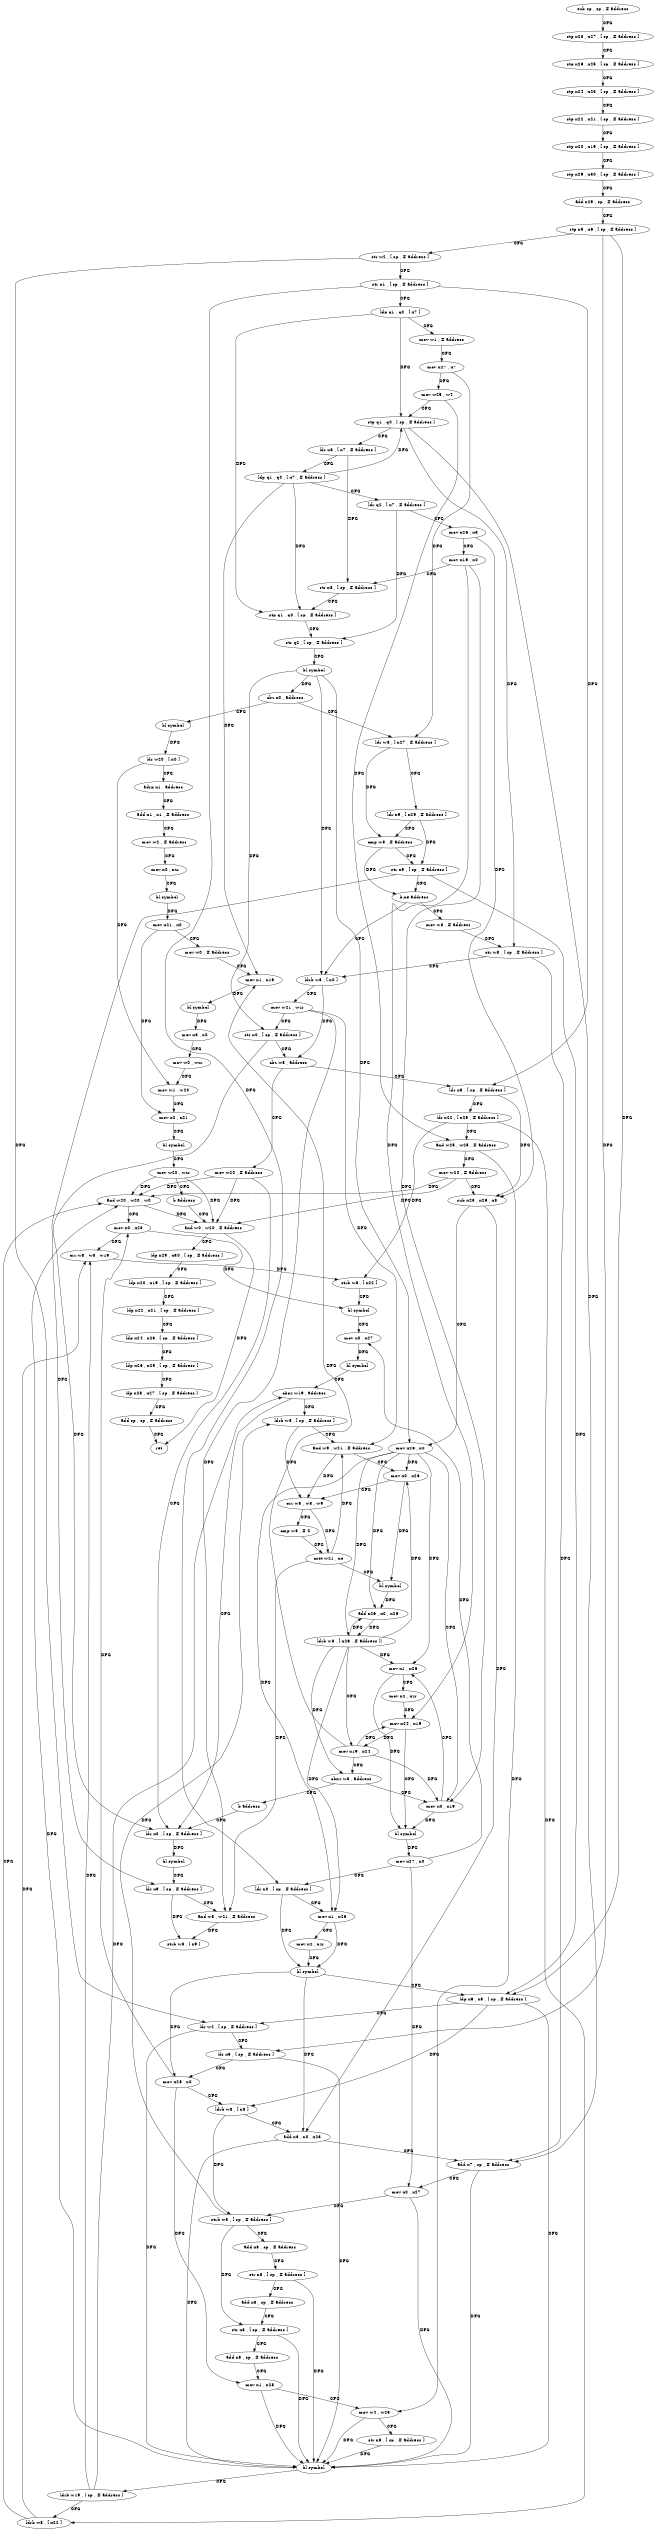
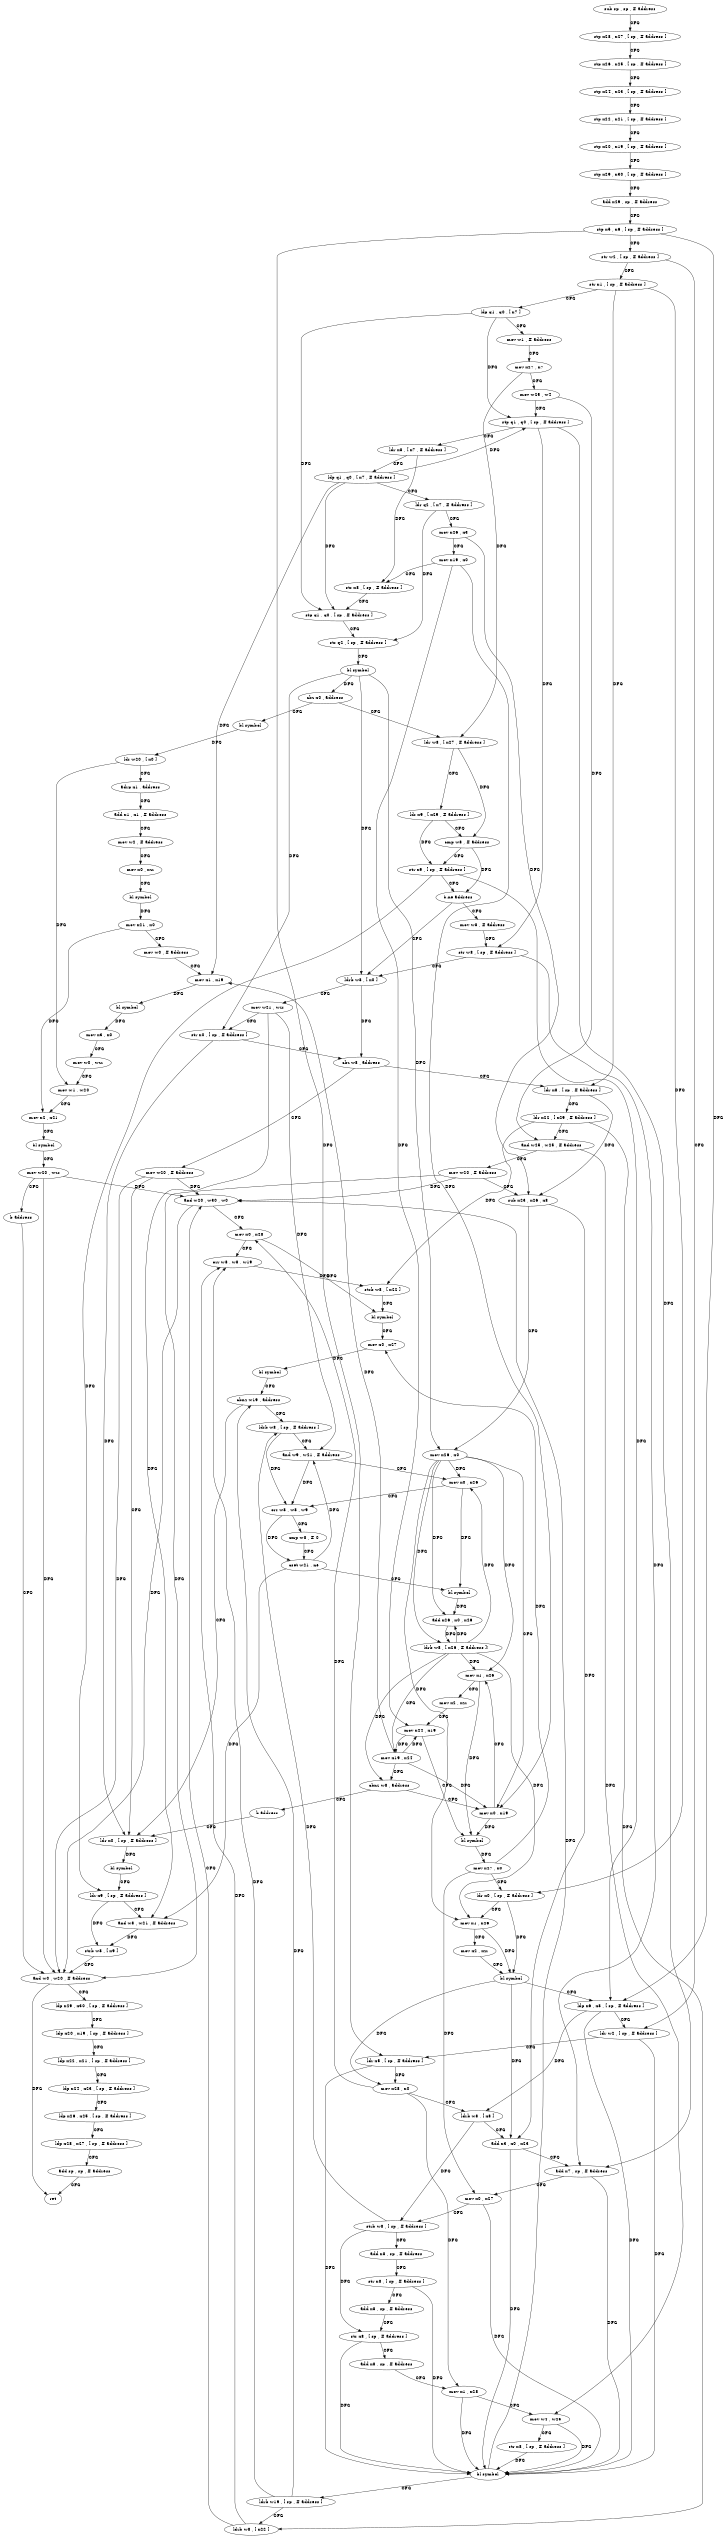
edge "str w2 , [ sp , # address ]" -> "ldr w2 , [ sp , # address ]": label "DFG" -> "CFG"
node "and w20 , w20 , w0": label "and w20 , w20 , w0" -> "and w20 , w30 , w0"
edge "strb w8 , [ x9 ]" -> "and w0 , w20 , # address": added, label "CFG"
